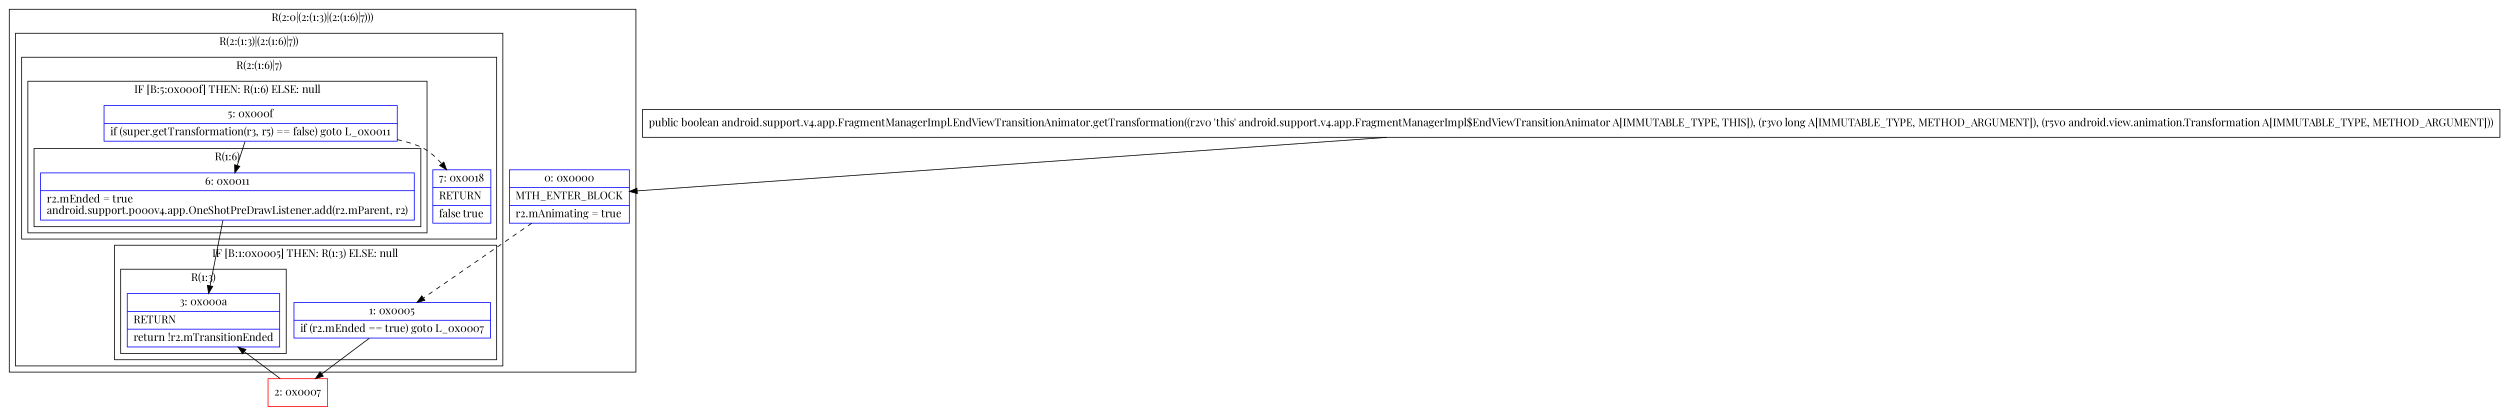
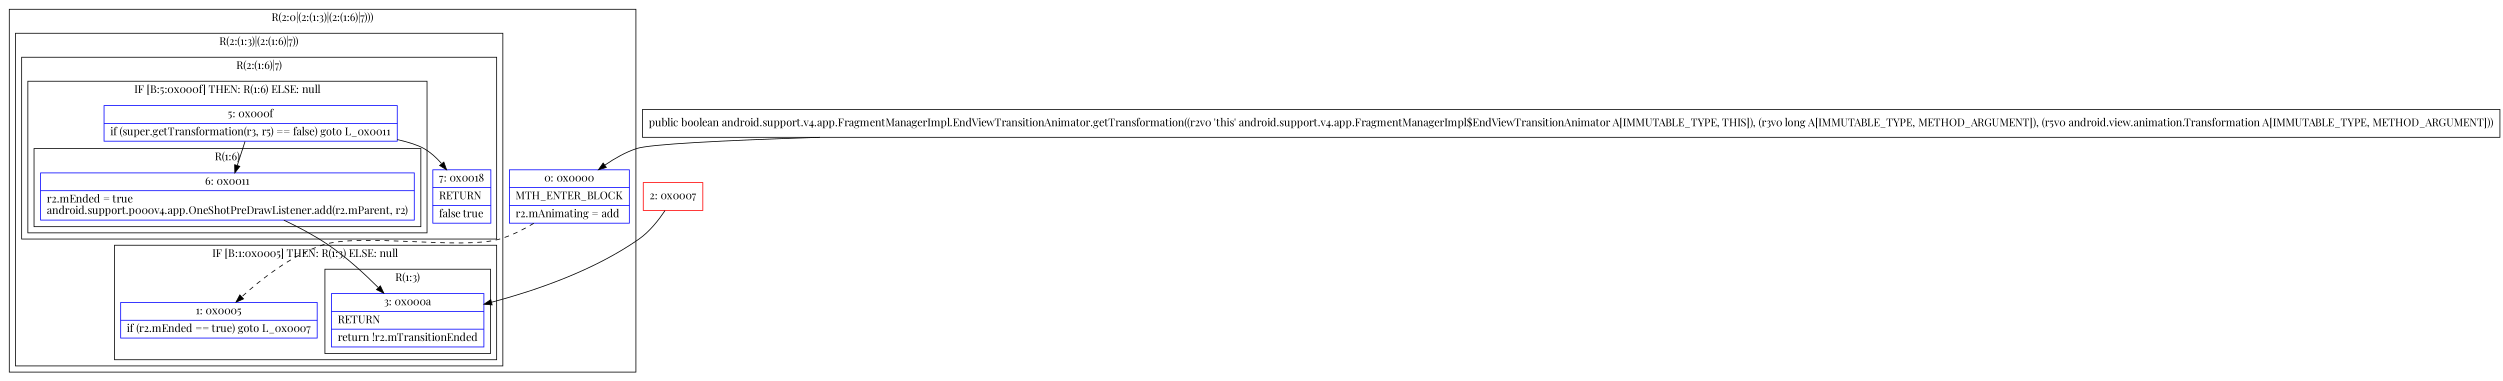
edge "5: 0x000f" -> "7: 0x0018": style dashed -> solid
node "0: 0x0000": text "r2.mAnimating = true" -> "r2.mAnimating = add"
edge "1: 0x0005" -> "2: 0x0007": removed
